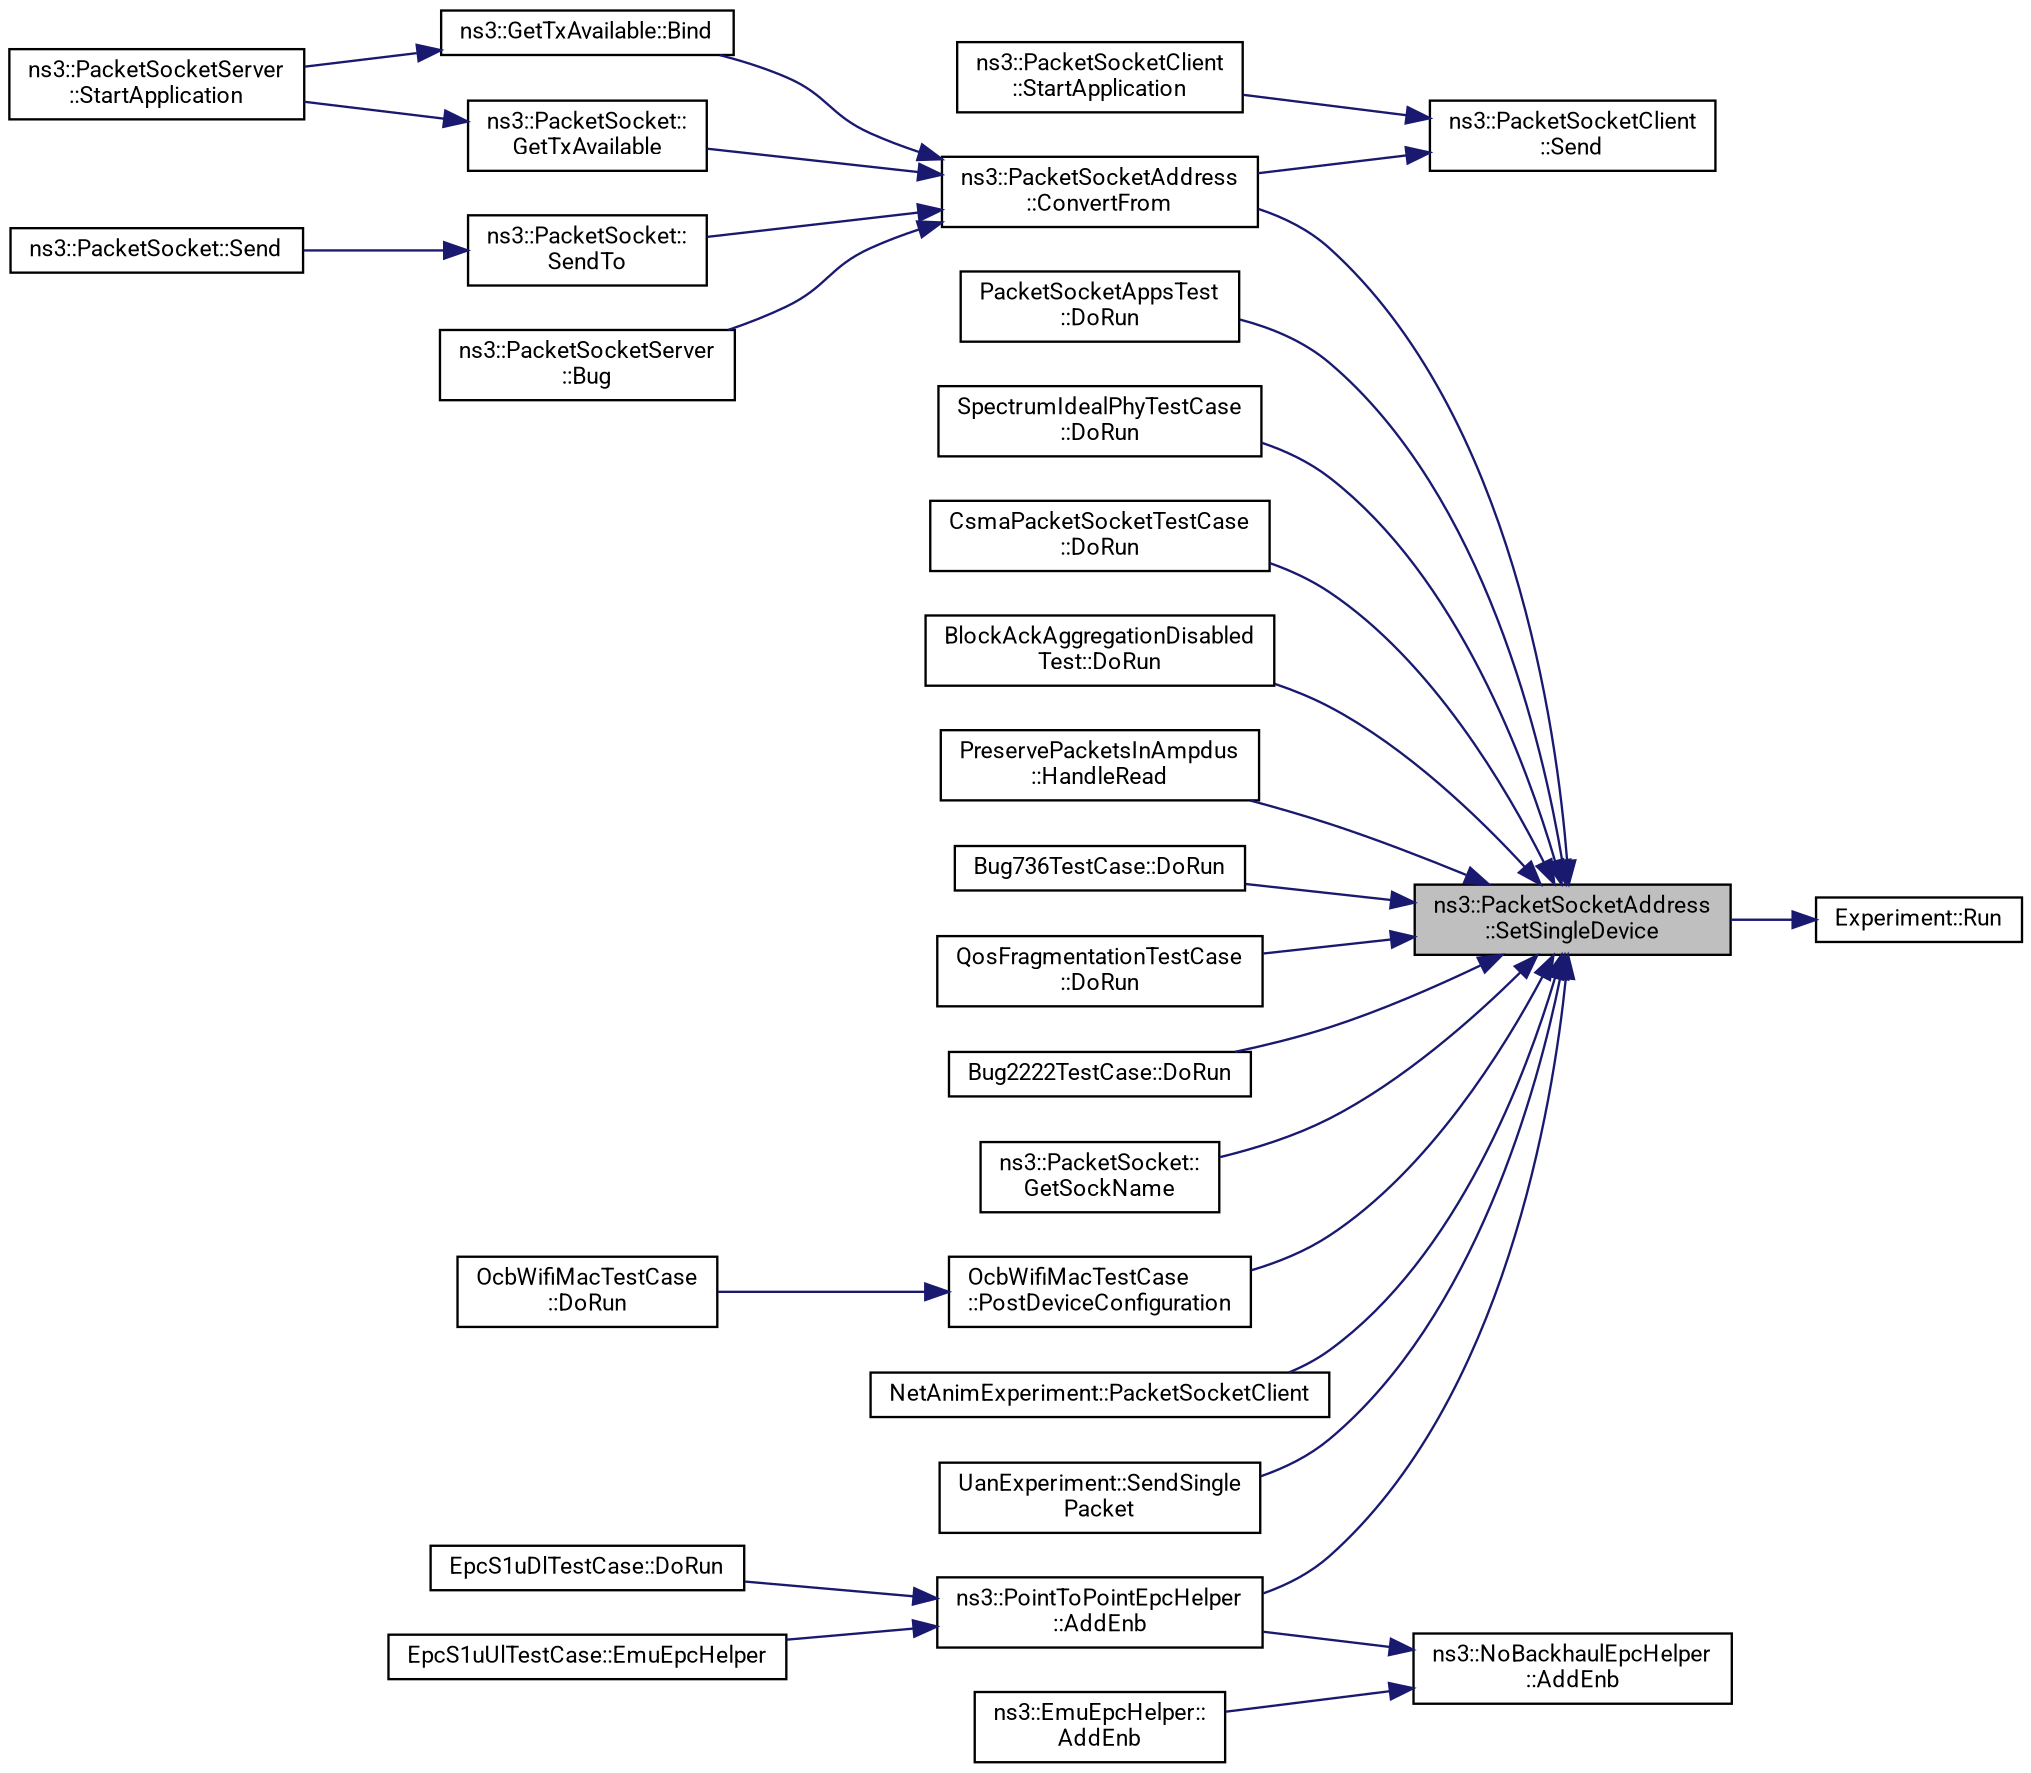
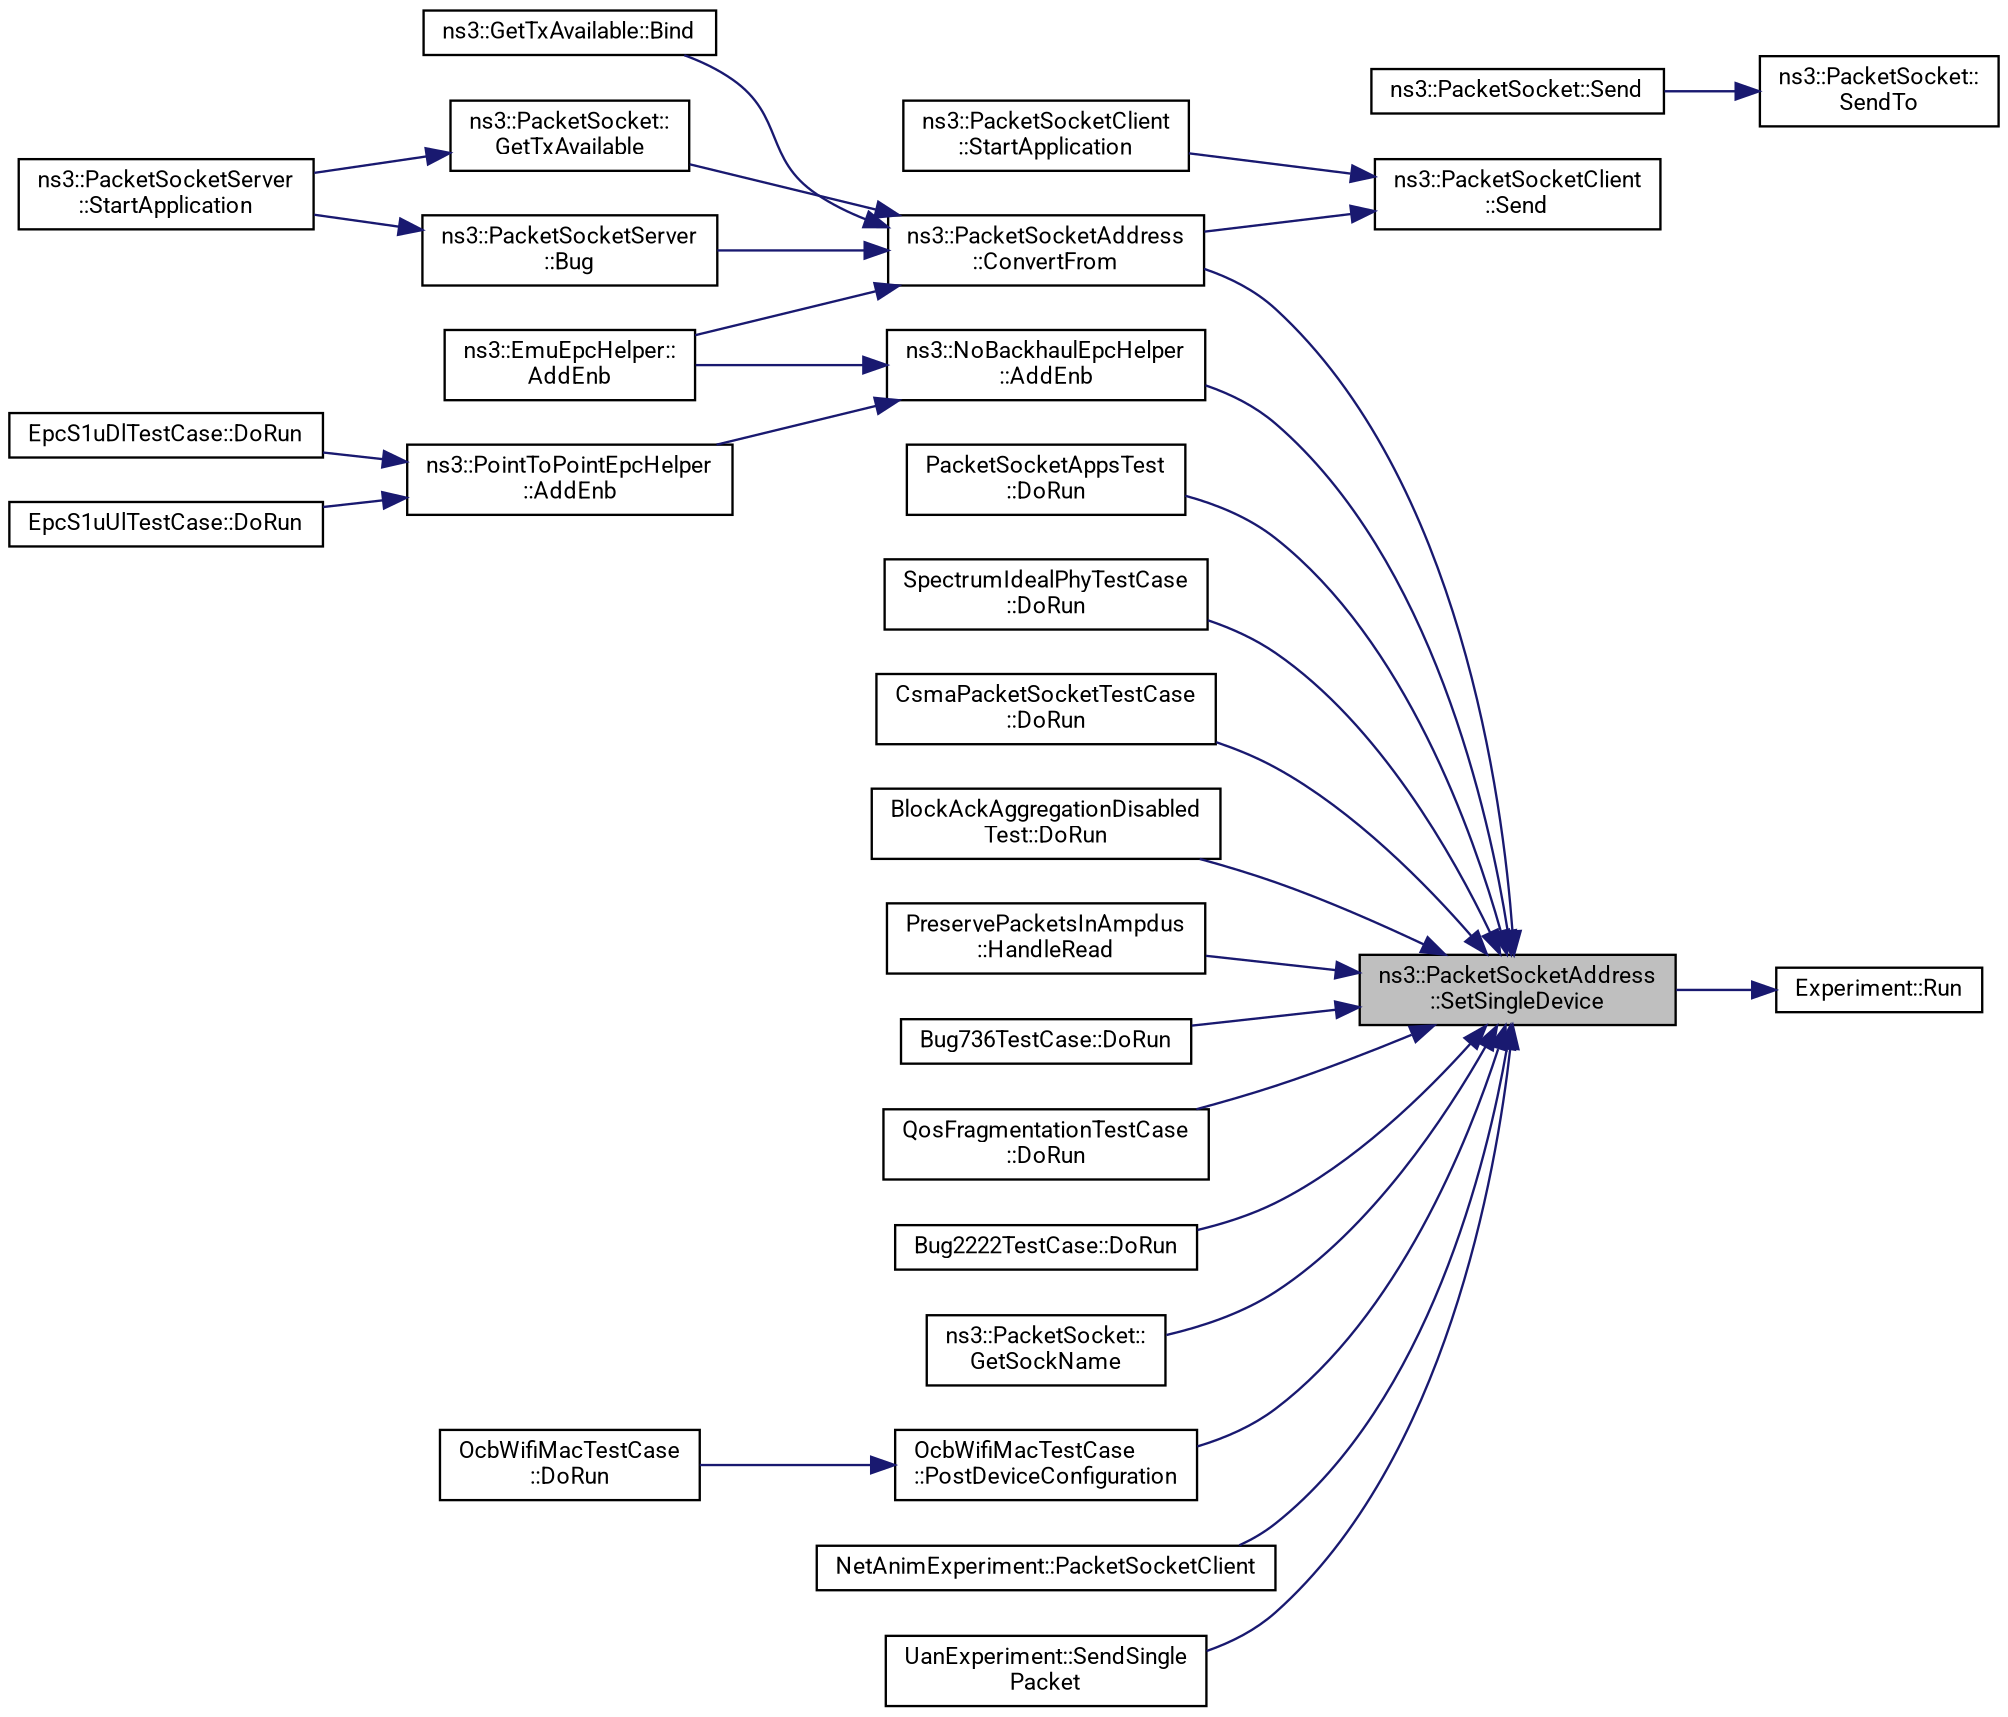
edge "ns3::PacketSocketServer ::StartApplication" -> "ns3::GetTxAvailable::Bind": now "ns3::PacketSocketServer ::StartApplication" -> "ns3::PacketSocketServer ::Bug"
edge "ns3::PacketSocket:: SendTo" -> "ns3::PacketSocketAddress ::ConvertFrom": now "ns3::EmuEpcHelper:: AddEnb" -> "ns3::PacketSocketAddress ::ConvertFrom"
edge "ns3::PointToPointEpcHelper ::AddEnb" -> "ns3::PacketSocketAddress ::SetSingleDevice": now "ns3::NoBackhaulEpcHelper ::AddEnb" -> "ns3::PacketSocketAddress ::SetSingleDevice"
node "EpcS1uUlTestCase::EmuEpcHelper": label "EpcS1uUlTestCase::EmuEpcHelper" -> "EpcS1uUlTestCase::DoRun"
